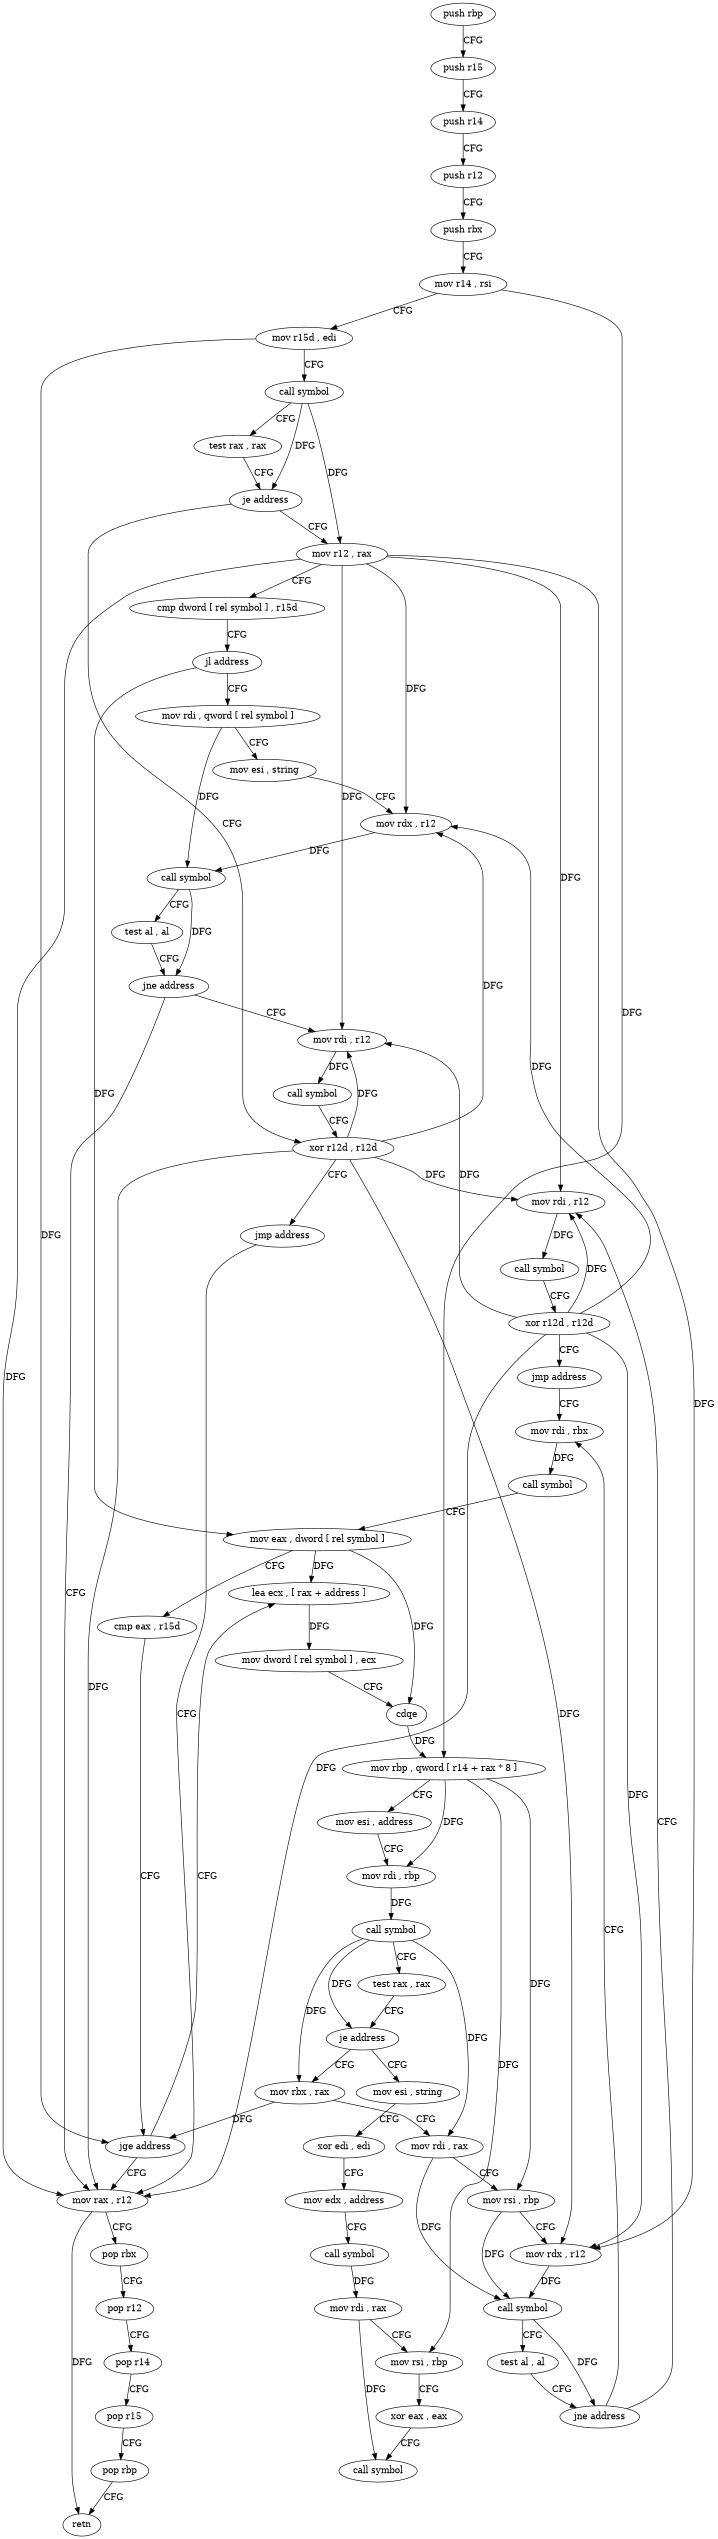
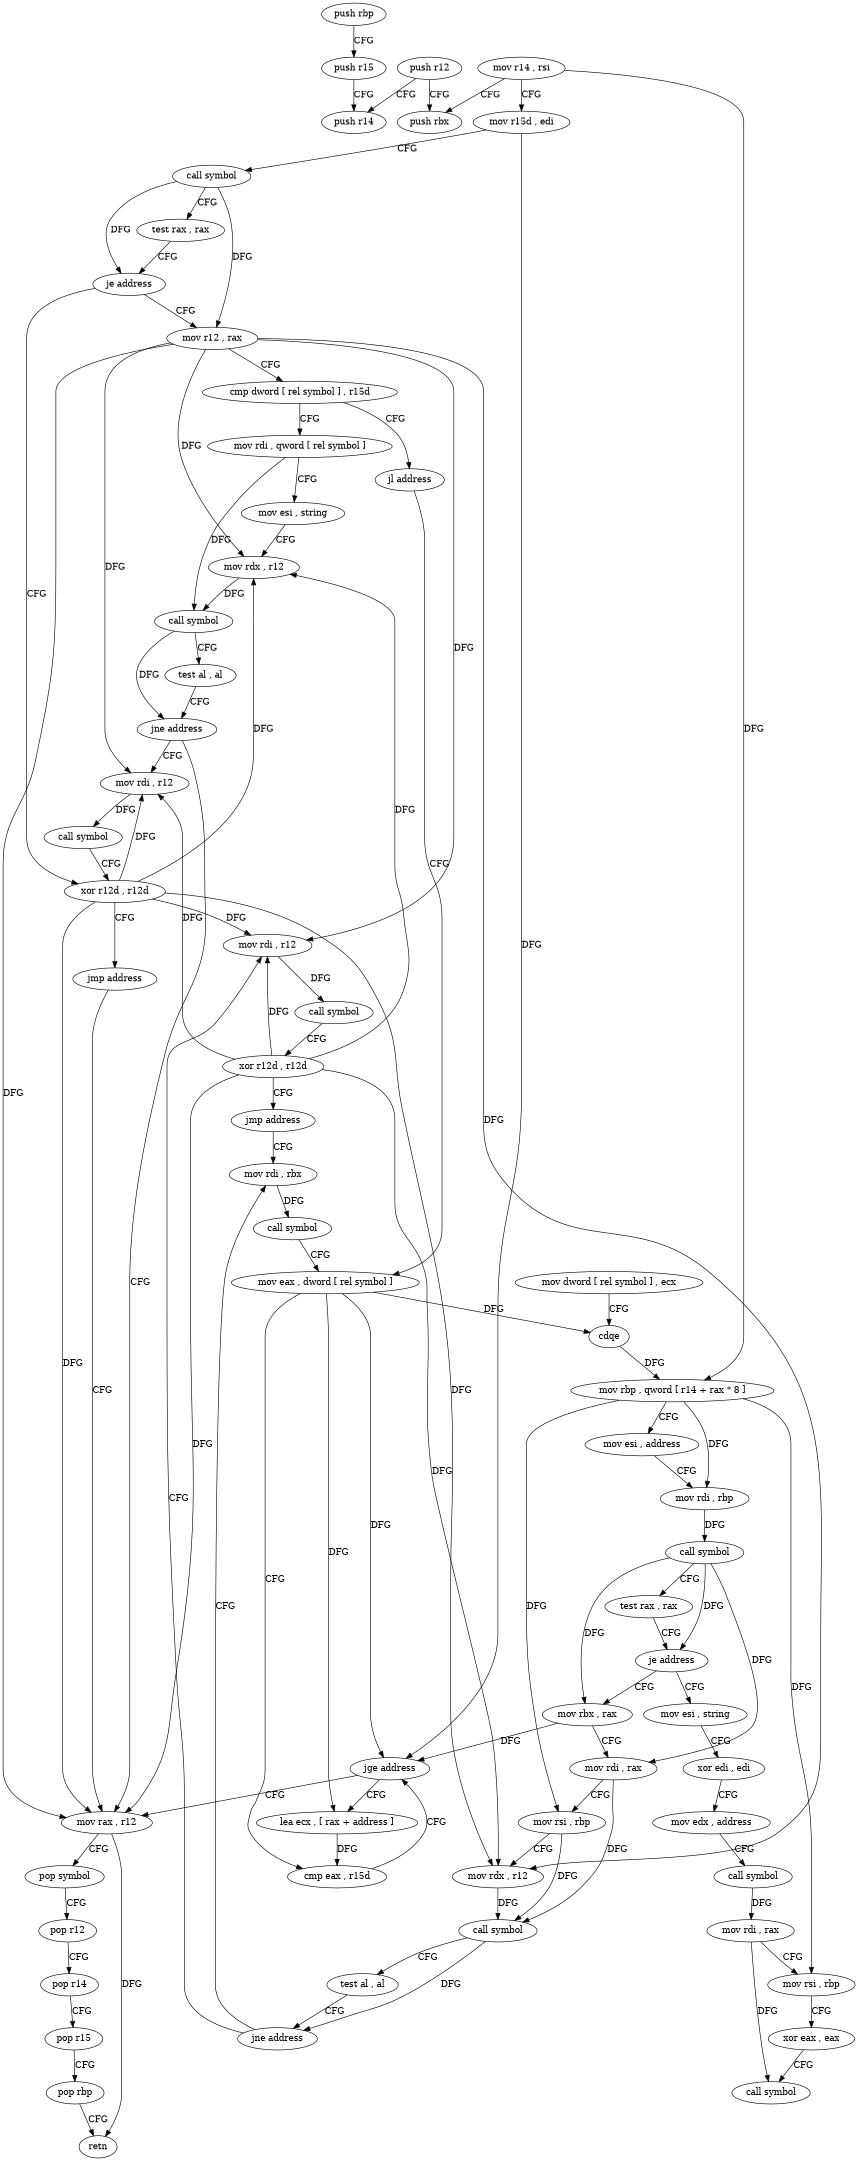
edge "push r14" -> "push r12": reversed
edge "push rbx" -> "mov r14 , rsi": reversed
edge "jl address" -> "mov rdi , qword [ rel symbol ]": now "cmp dword [ rel symbol ] , r15d" -> "mov rdi , qword [ rel symbol ]"
edge "jl address" -> "mov eax , dword [ rel symbol ]": label "DFG" -> "CFG"
edge "mov eax , dword [ rel symbol ]" -> "jge address": added, label "DFG"
edge "lea ecx , [ rax + address ]" -> "mov dword [ rel symbol ] , ecx": now "lea ecx , [ rax + address ]" -> "cmp eax , r15d"
node "pop rbx": label "pop rbx" -> "pop symbol"
